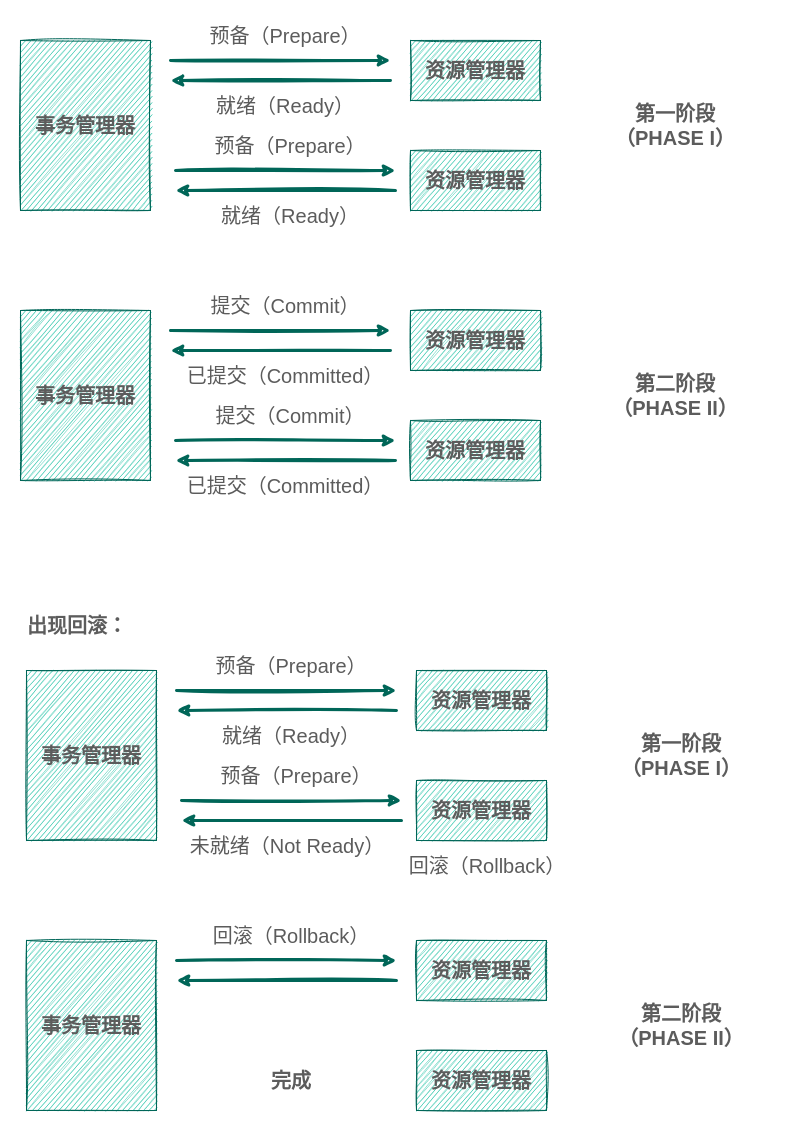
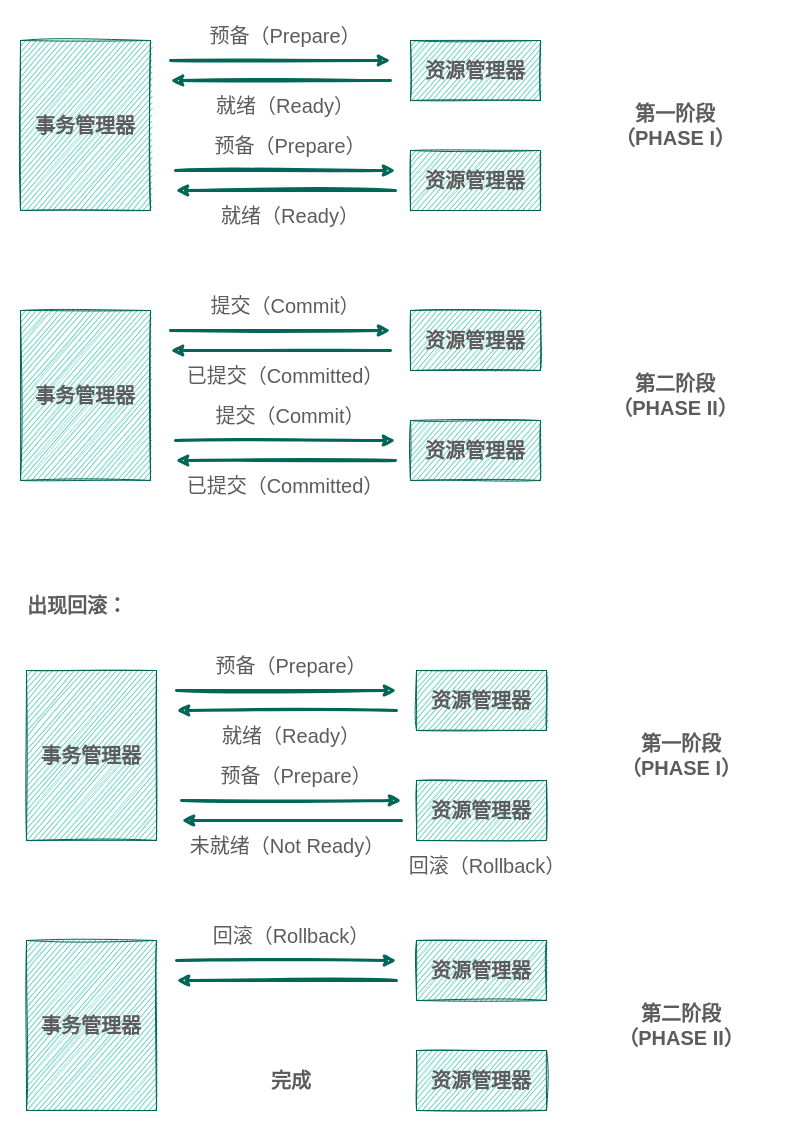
node "出现回滚：": moved (78, 626) -> (78, 606)
